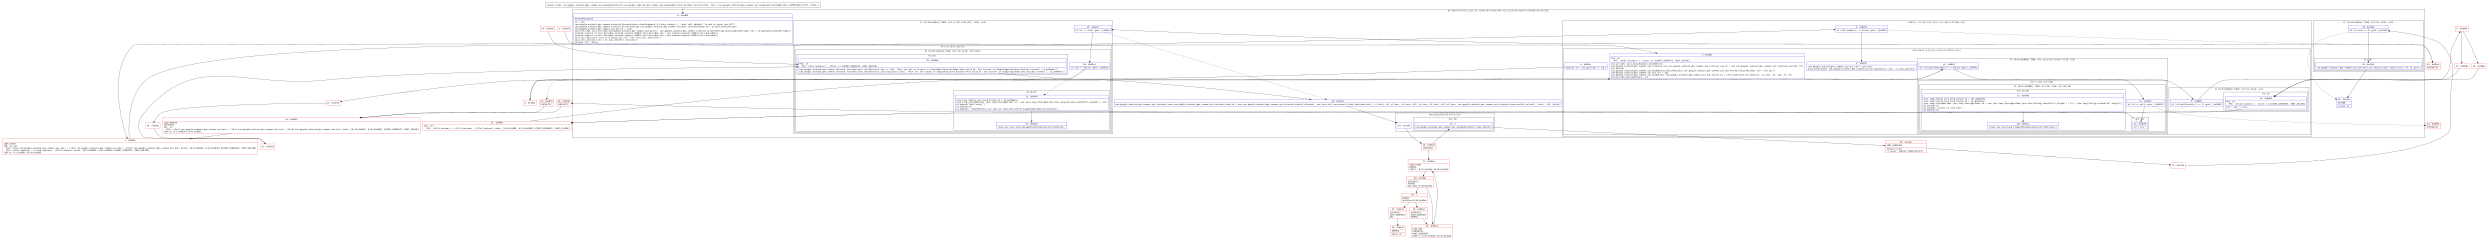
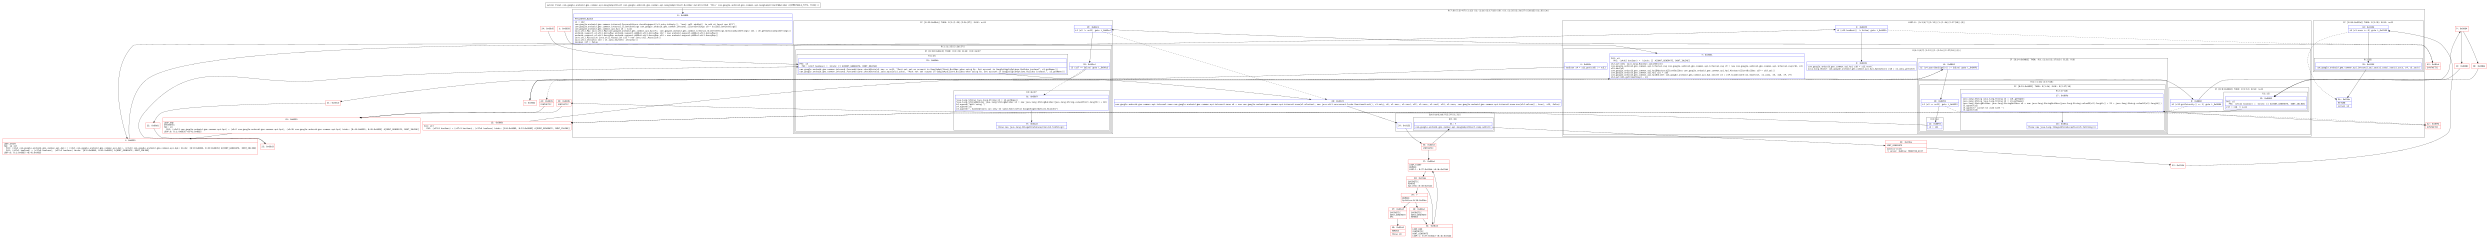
edge "42: 0x0096" -> "17: 0x0096": added
node "41: 0x0035": text "LOOP_REMOVE" -> "LOOP_END"
